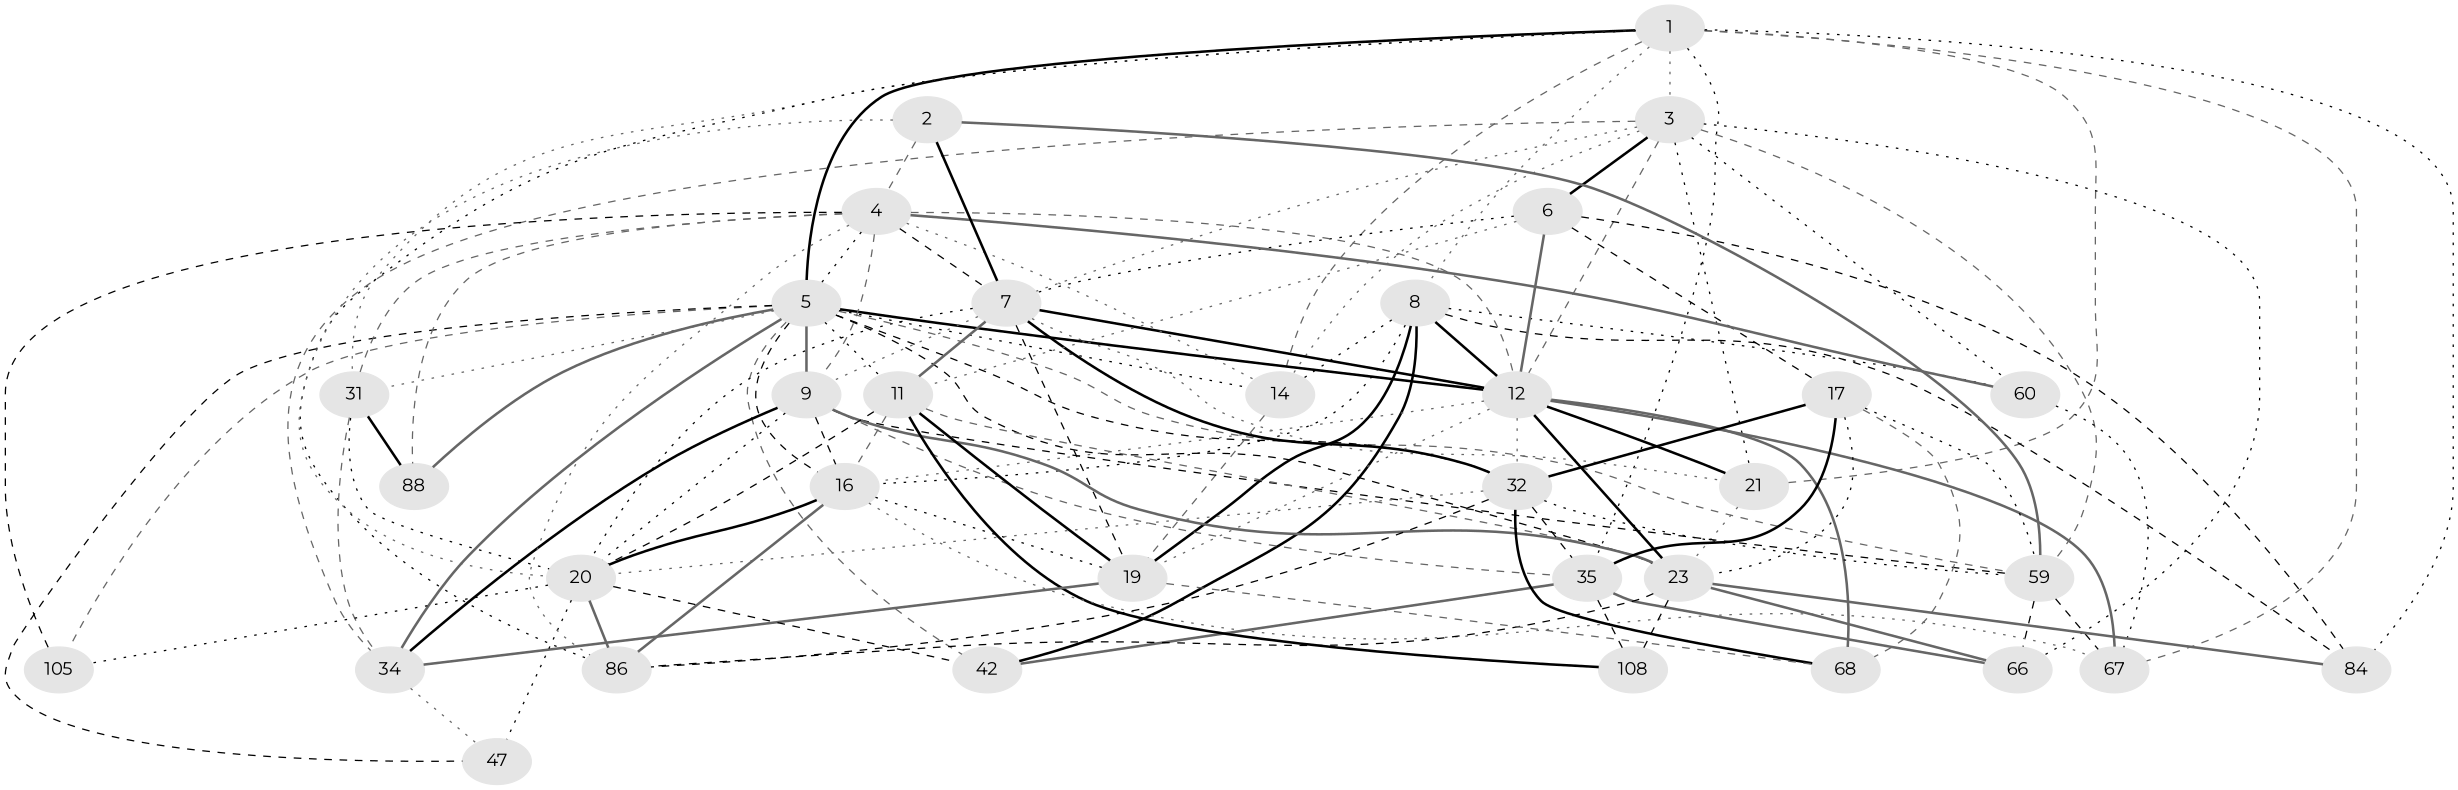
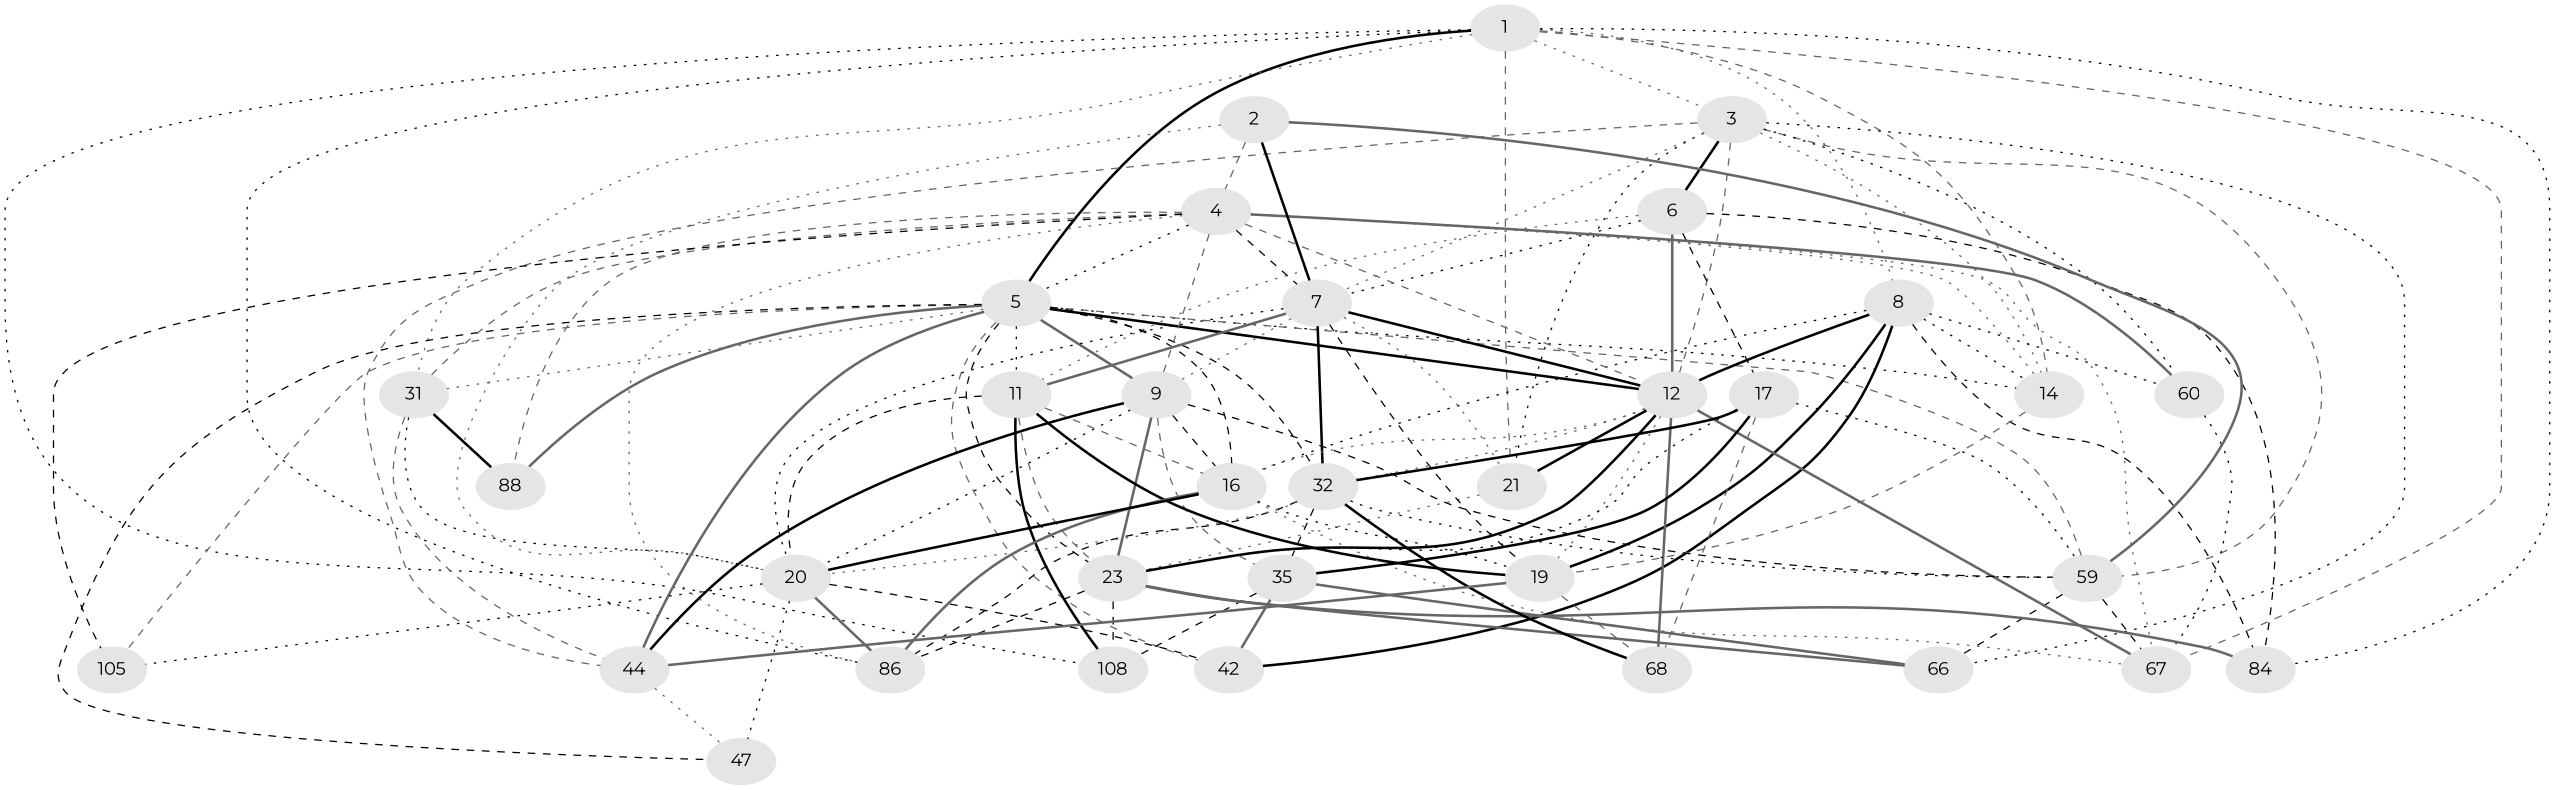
edge "1" -- "35": now "1" -- "108"
edge "4" -- "67": added
node "34": label "34" -> "44"
